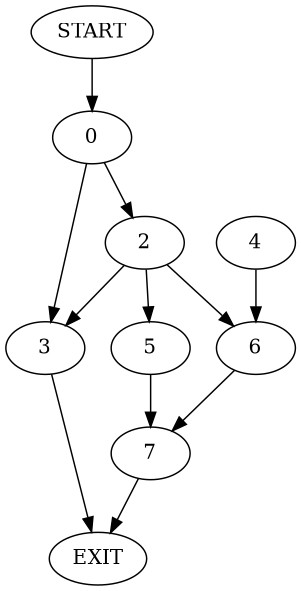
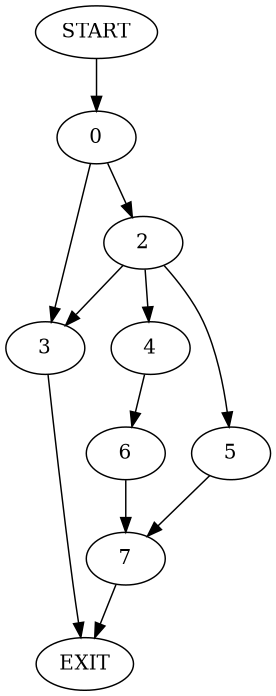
edge "2" -> "6": now "2" -> "4"
